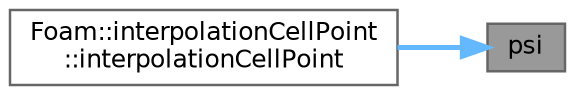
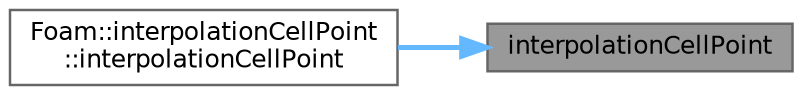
node "psi": label "psi" -> "interpolationCellPoint"
